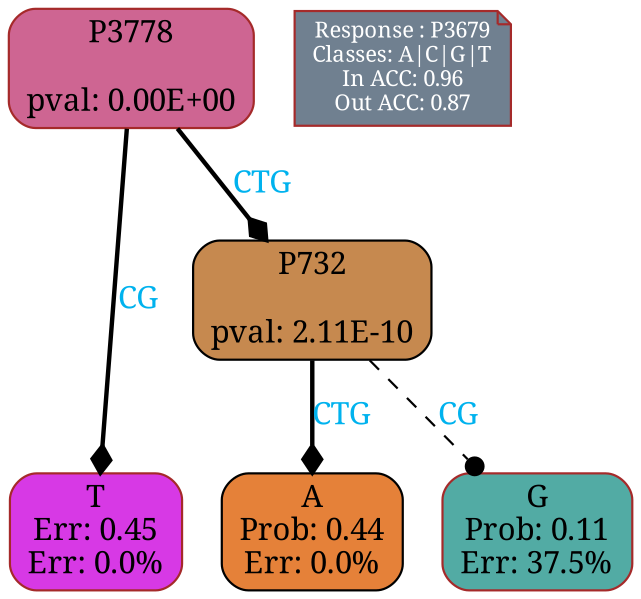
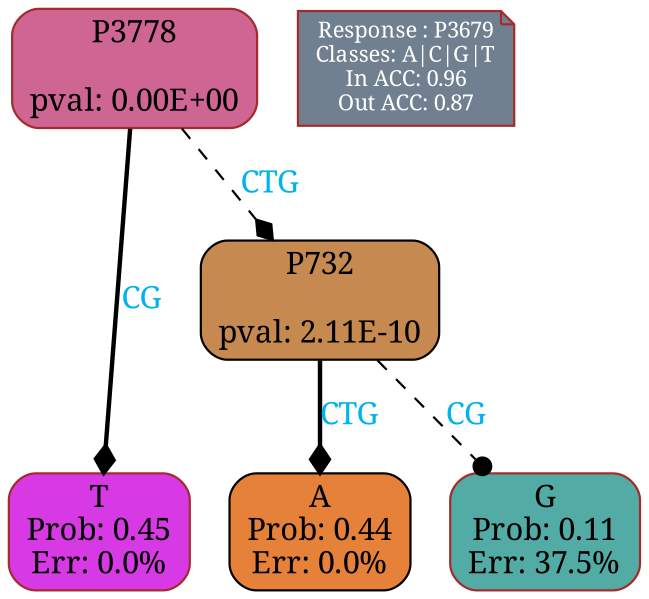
edge "P3778 pval: 0.00E+00" -> "P732 pval: 2.11E-10": style bold -> dashed
node "T Err: 0.45 Err: 0.0%": label "T Err: 0.45 Err: 0.0%" -> "T Prob: 0.45 Err: 0.0%"
